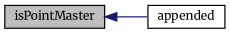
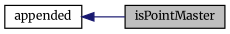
edge "appended" -> "isPointMaster": reversed
